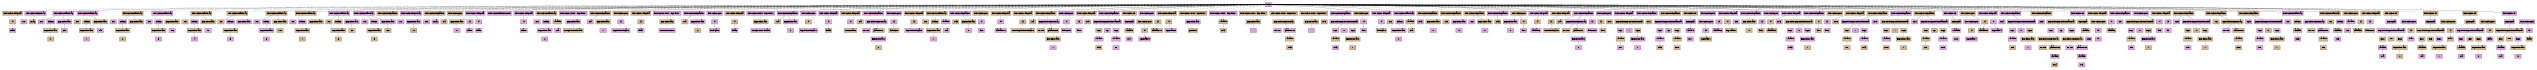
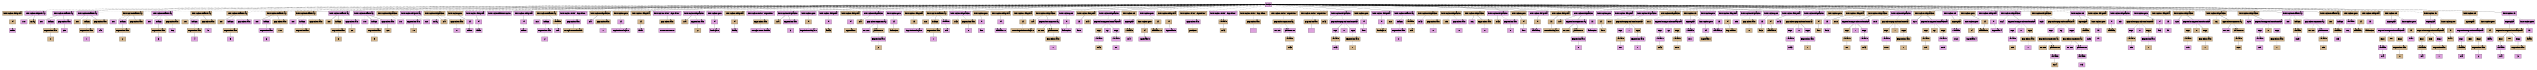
node "returnmain0": label "returnmain0" -> "ingresafor0"
node "7": removed
